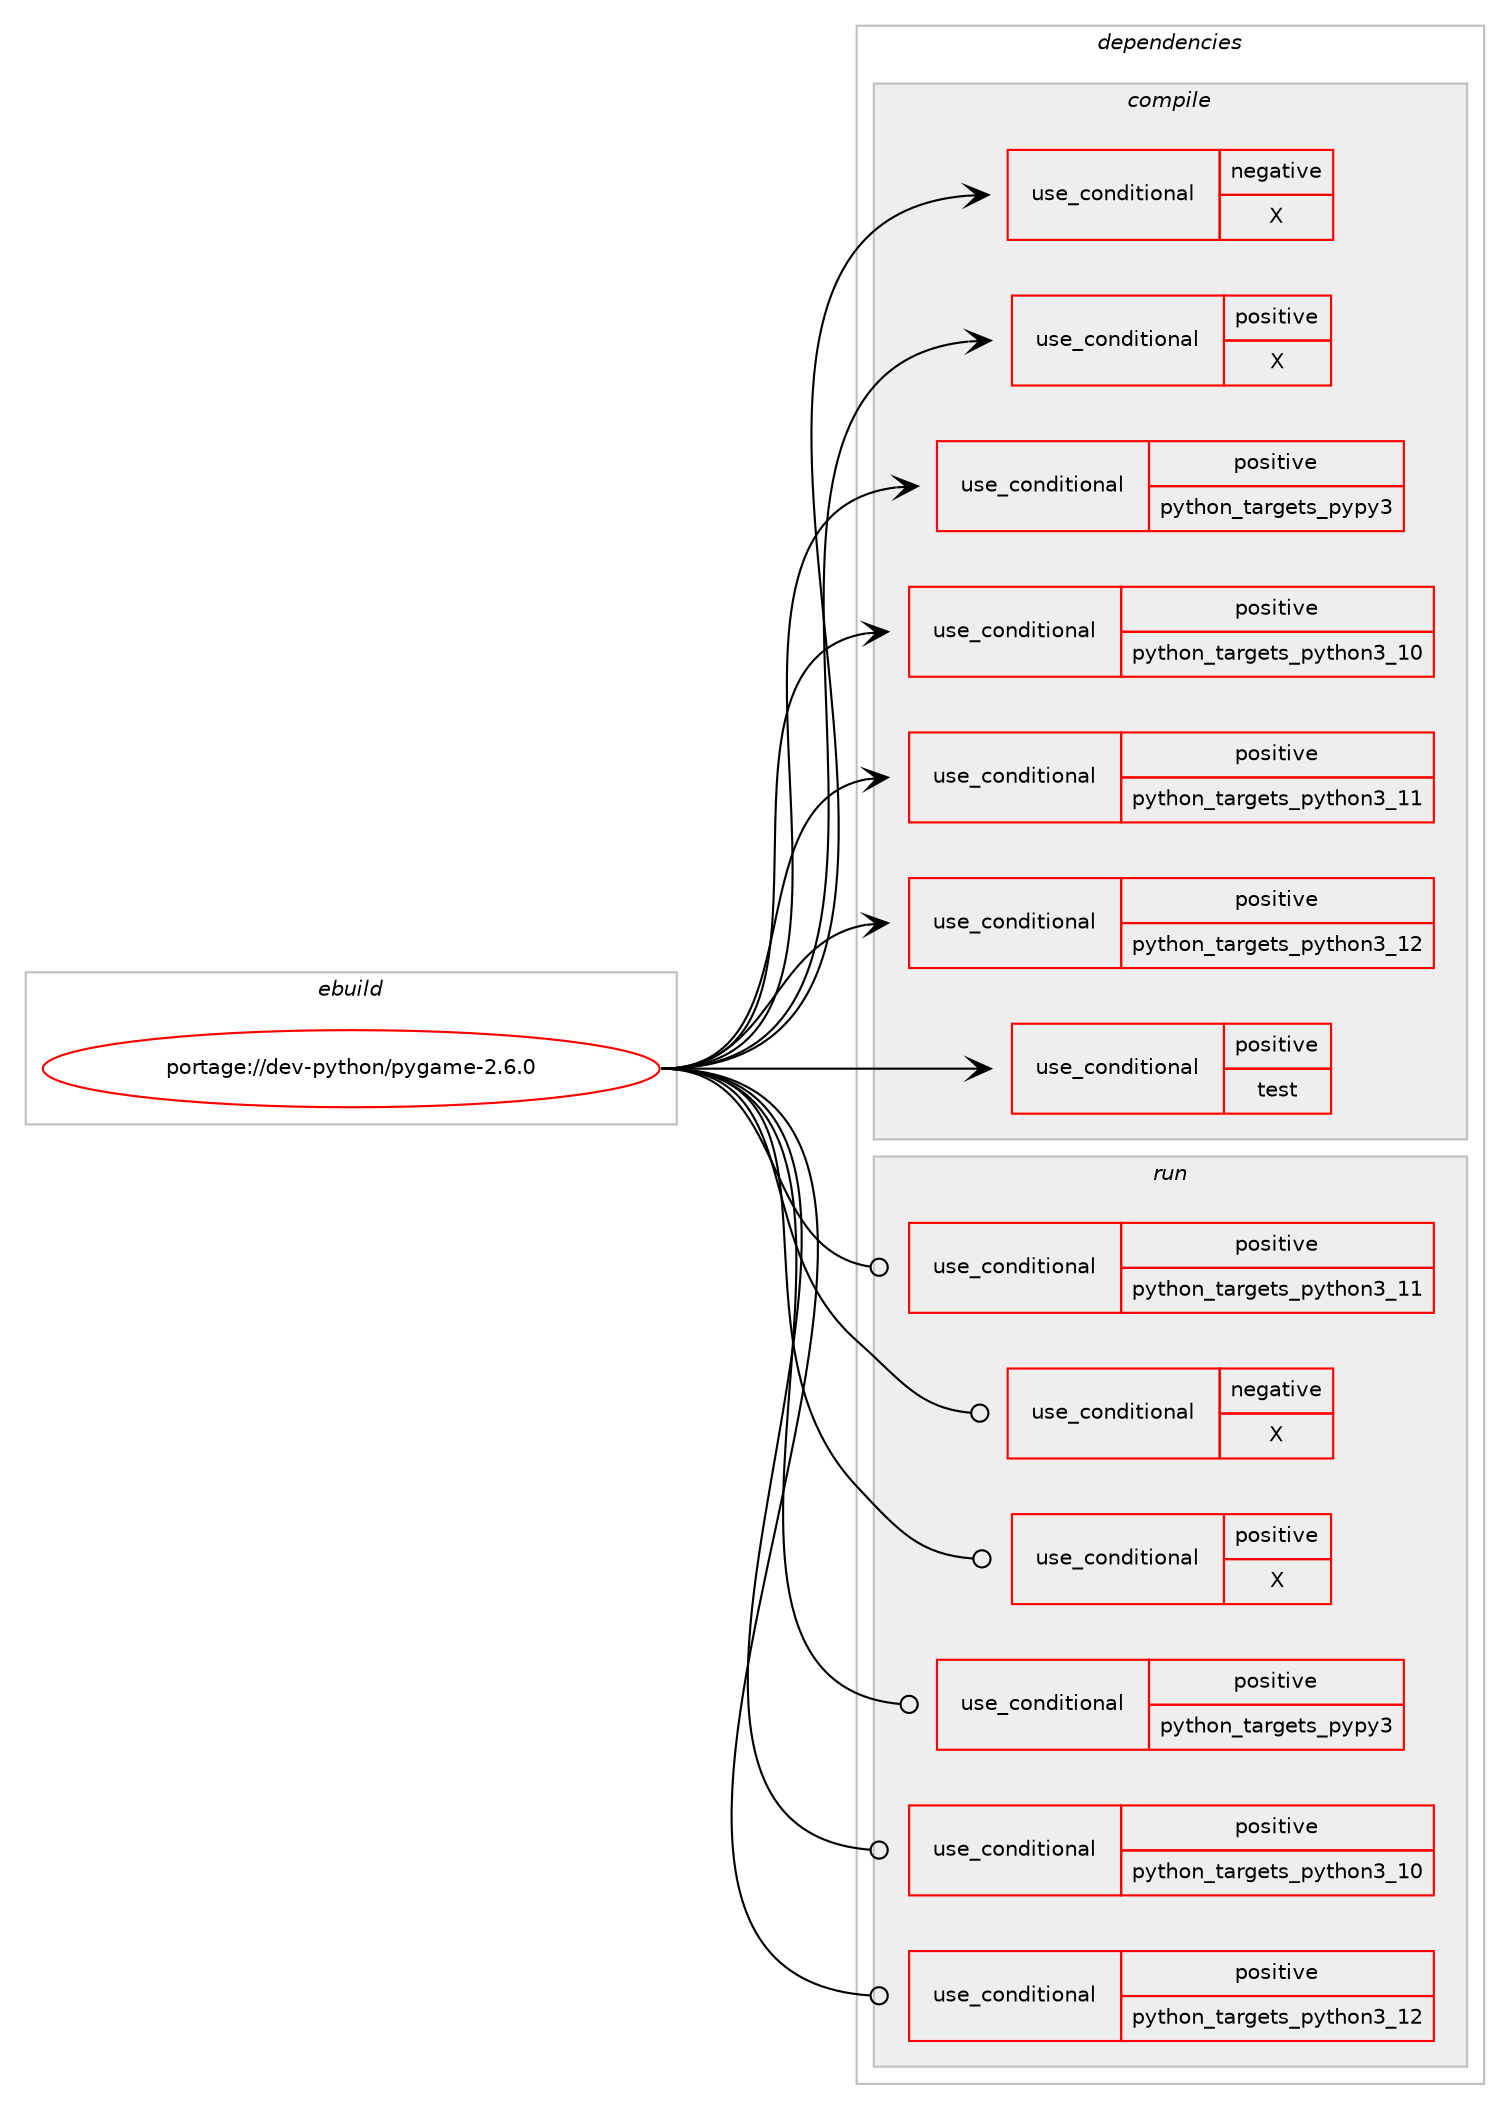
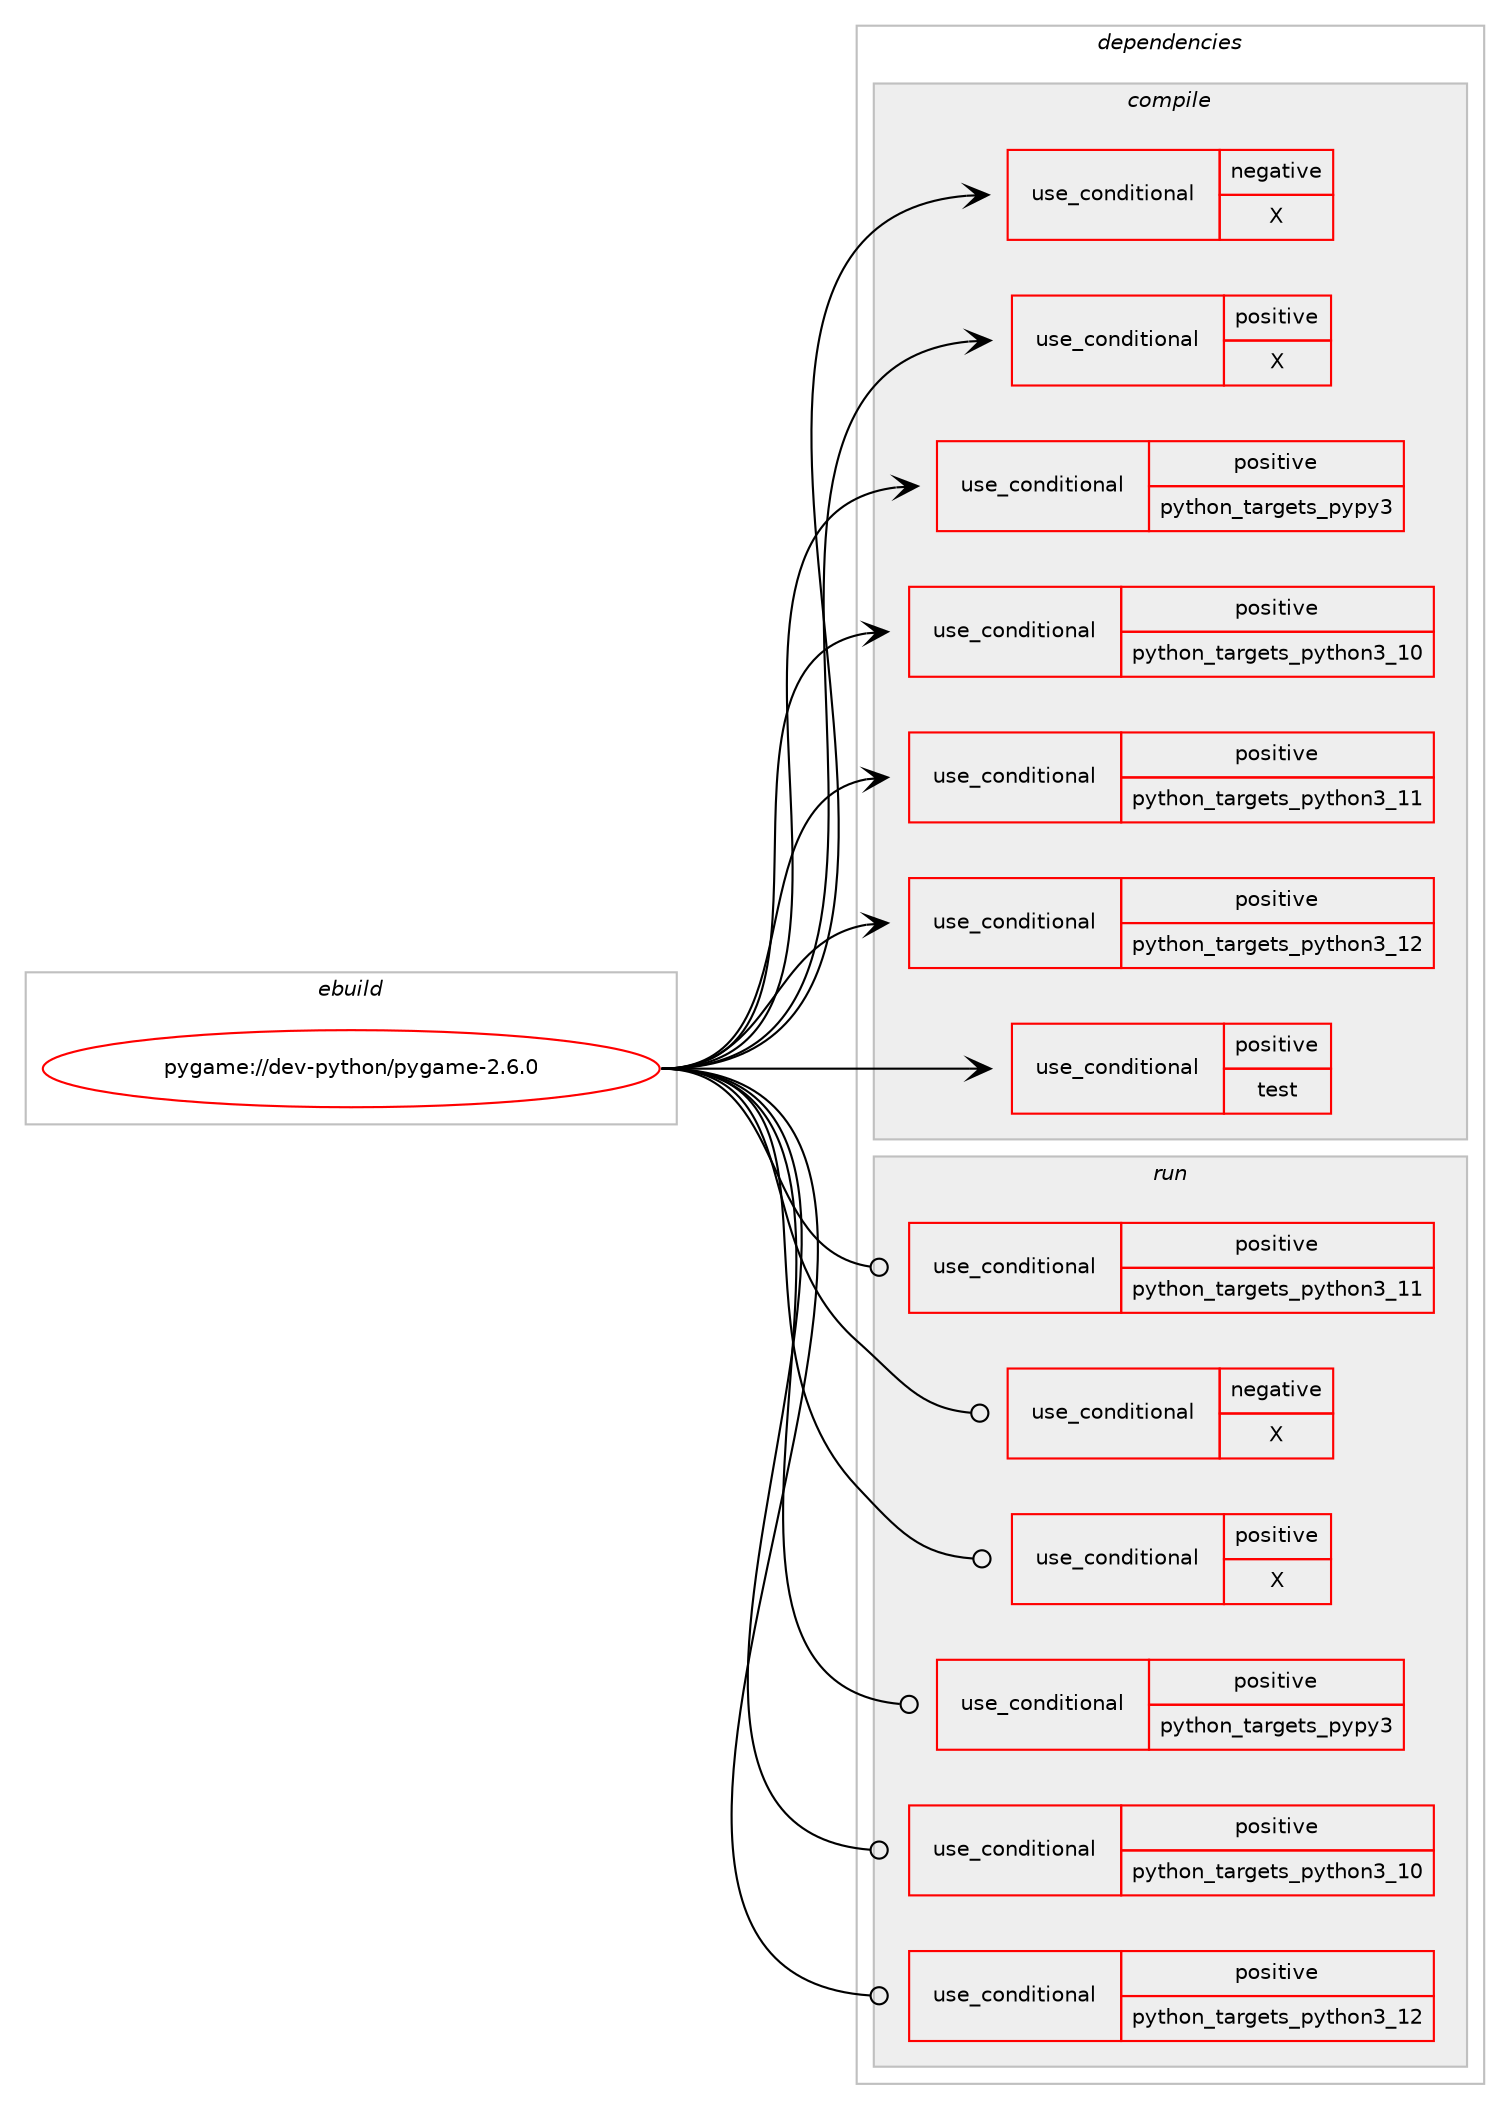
node "portage://dev-python/pygame-2.6.0": label "portage://dev-python/pygame-2.6.0" -> "pygame://dev-python/pygame-2.6.0"
